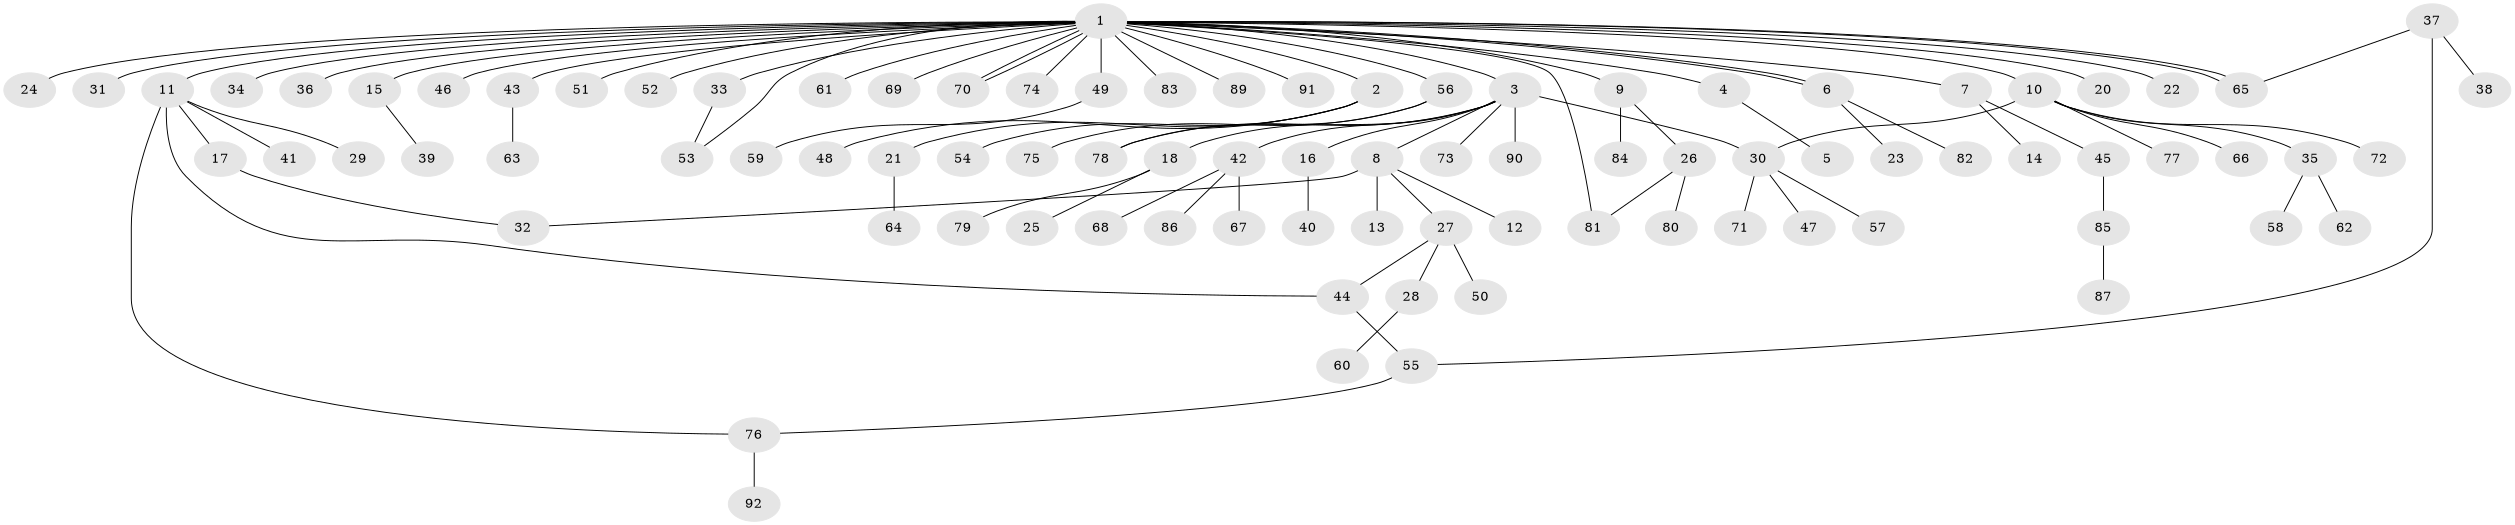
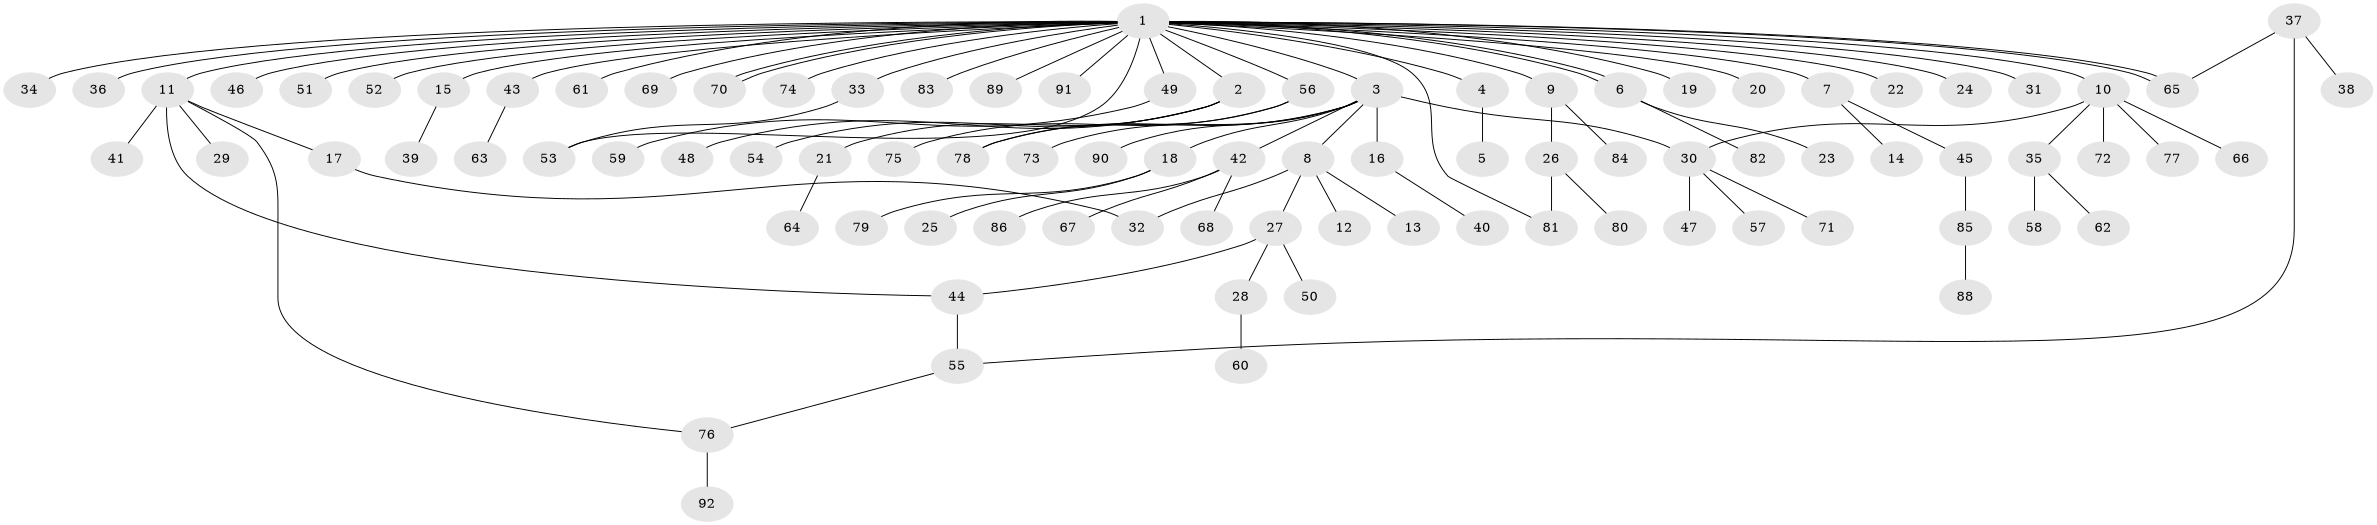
node "19": added
node "87": label "87" -> "88"
